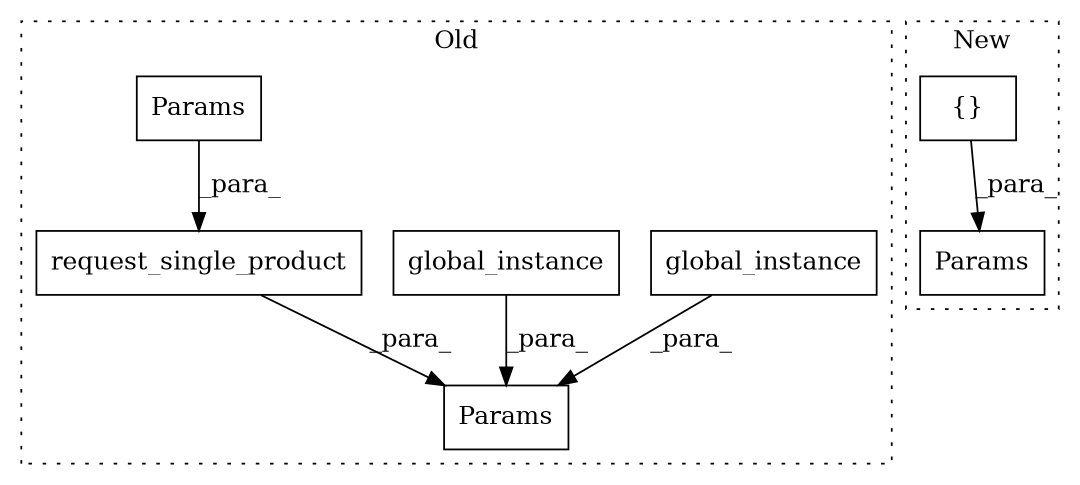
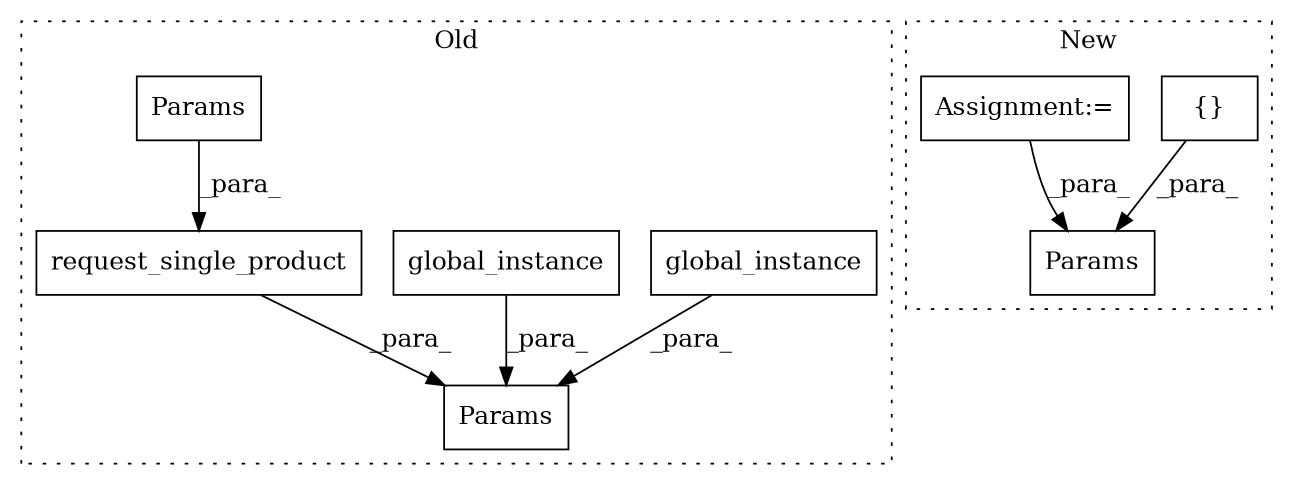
node "Assignment:=": added
